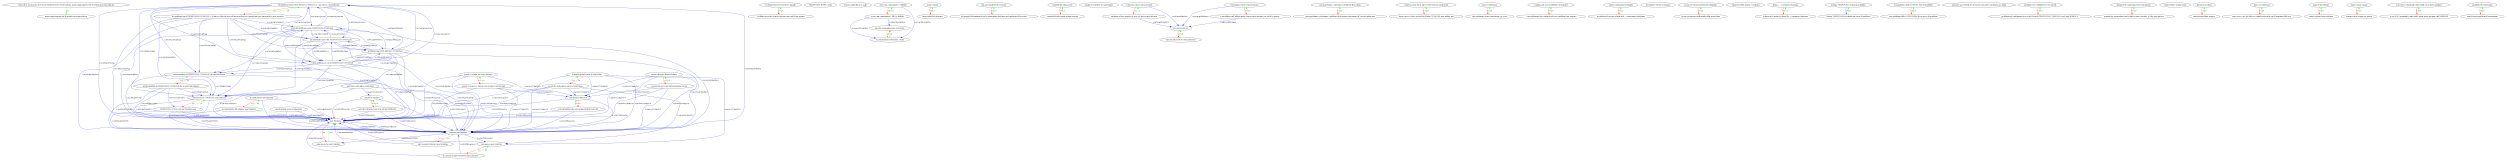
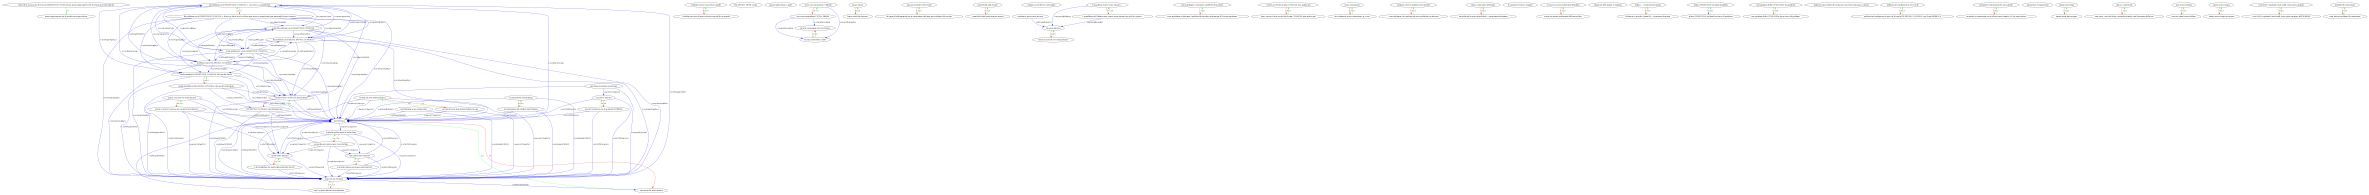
node "continuo ad aver pagato 20 euro e a stare senza Internet": removed
edge "ho problemi con la mia TELEFONIAX CONSOLLE 1" -> "avrei dei problemi con la TELEFONIAX CONSOLLE": removed, label "0.9724551377577997"
node "ho connessioni connessione -lenta": label "ho connessioni connessione -lenta" -> "ho una connessione -lenta"
edge "voi non mi avete mai attivato la linea in casa" -> "non ho linea internet": removed, label "0.9401007236495705"
edge "io non ho potuto usare la vostra linea" -> "non funziona": reversed
edge "la connessione dal cellulare non funziona" -> "non funziona": color green -> blue
edge "internet non funziona" -> "non posso usare internet": reversed
